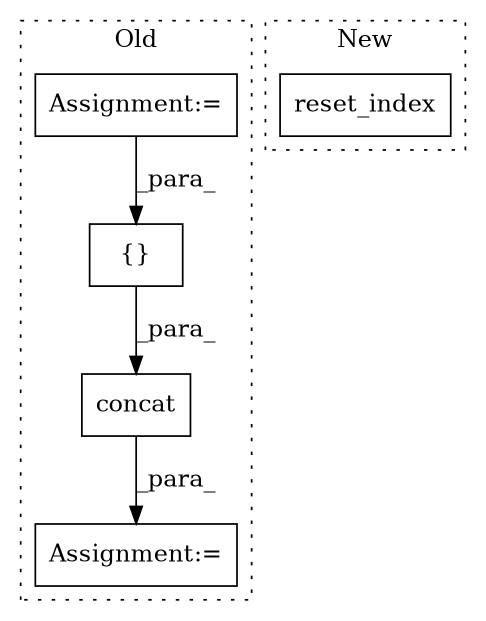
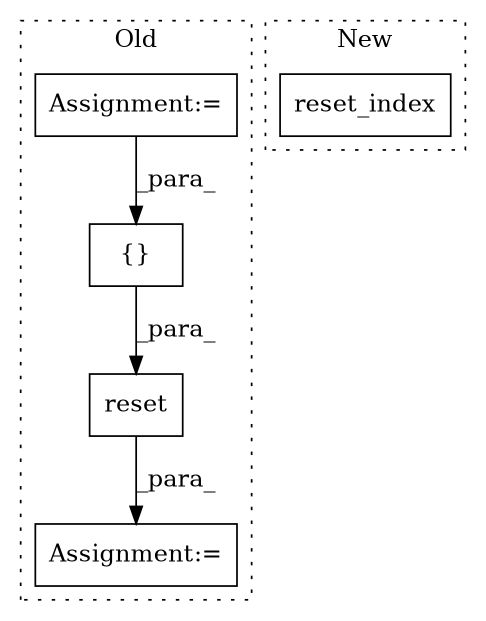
node "concat": label "concat" -> "reset"
